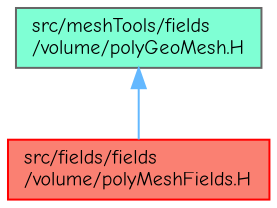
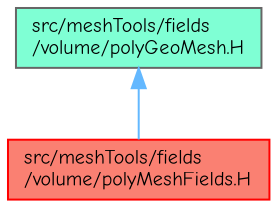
node "src/fields/fields /volume/polyMeshFields.H": label "src/fields/fields /volume/polyMeshFields.H" -> "src/meshTools/fields /volume/polyMeshFields.H"
